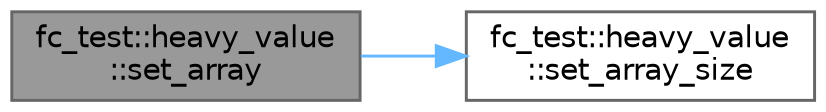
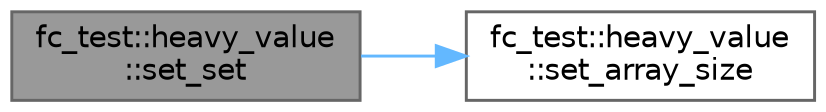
node "fc_test::heavy_value ::set_array": label "fc_test::heavy_value ::set_array" -> "fc_test::heavy_value ::set_set"
